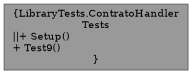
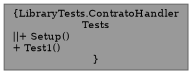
node "{LibraryTests.ContratoHandler Tests ||+ Setup() + Test9() }": label "{LibraryTests.ContratoHandler Tests ||+ Setup() + Test9() }" -> "{LibraryTests.ContratoHandler Tests ||+ Setup() + Test1() }"
